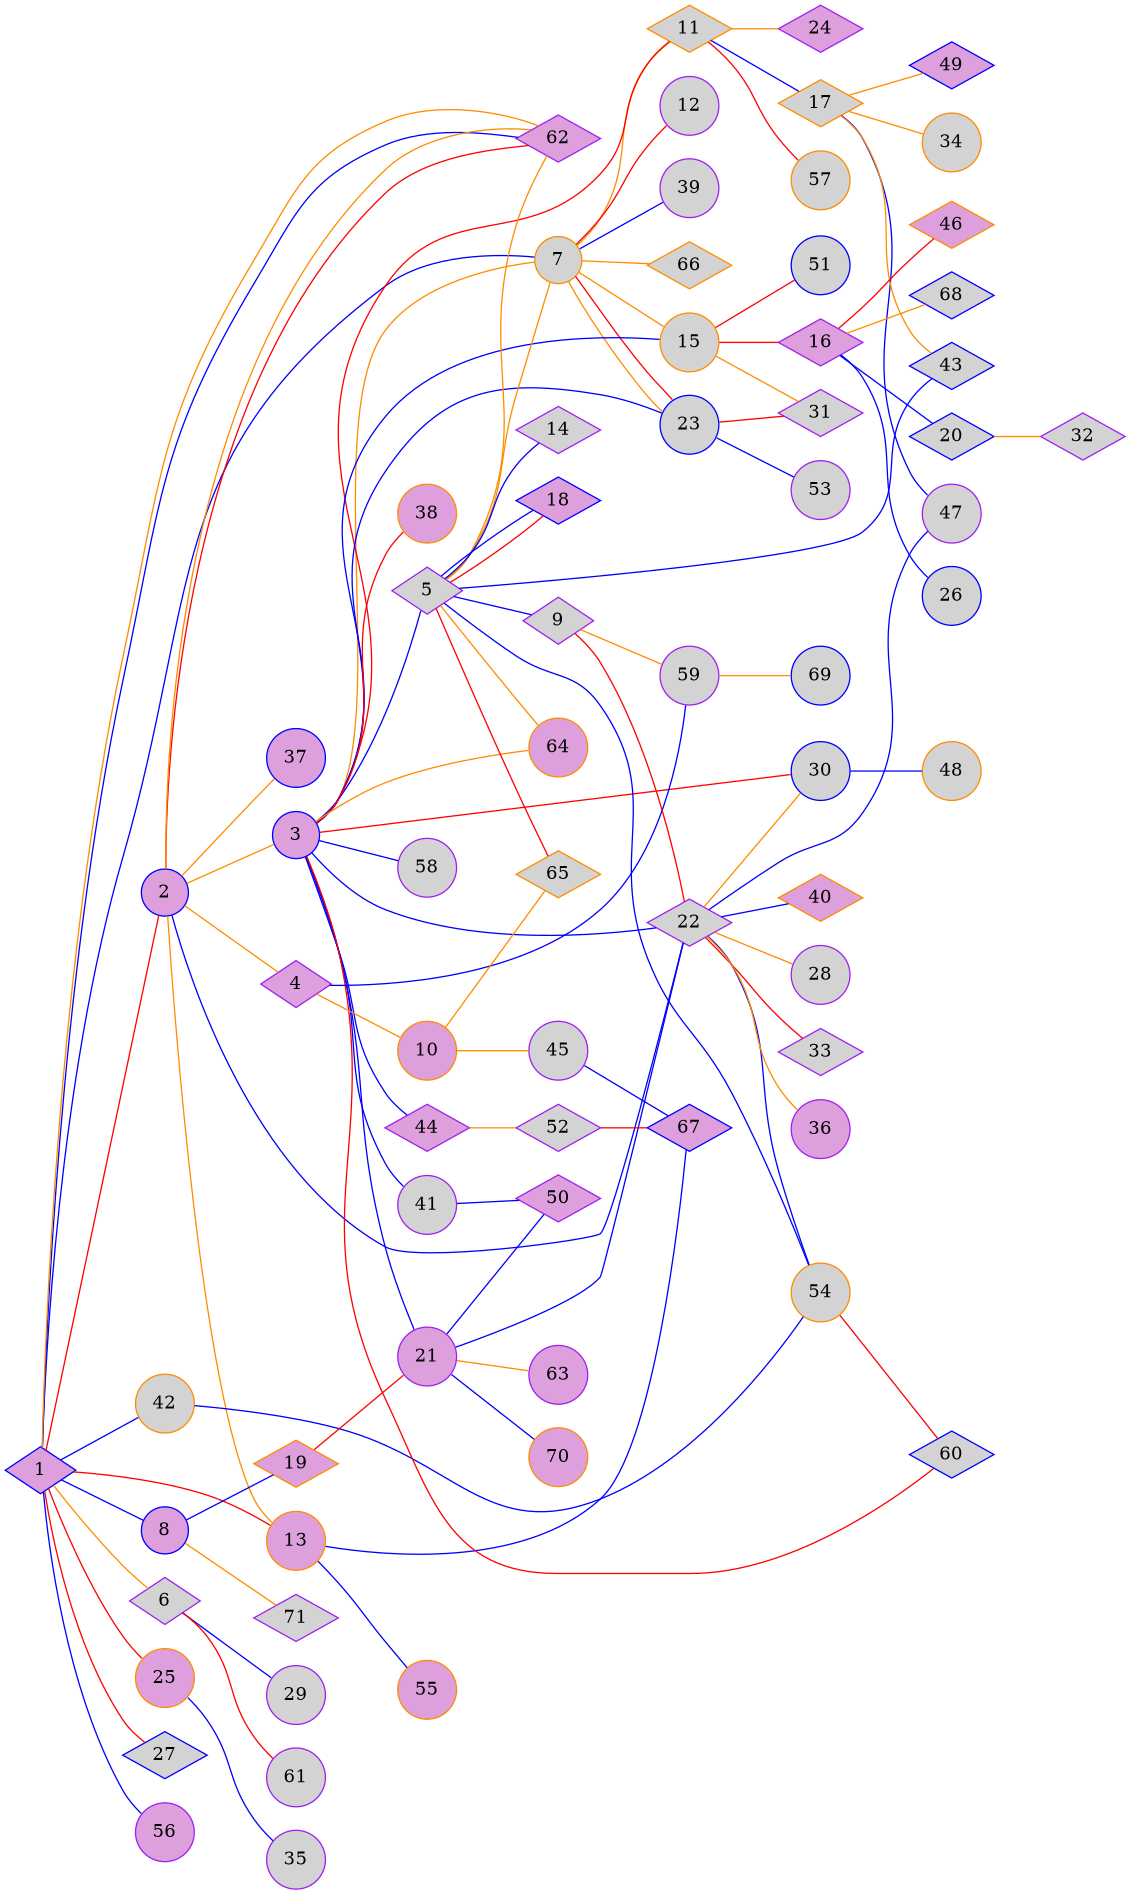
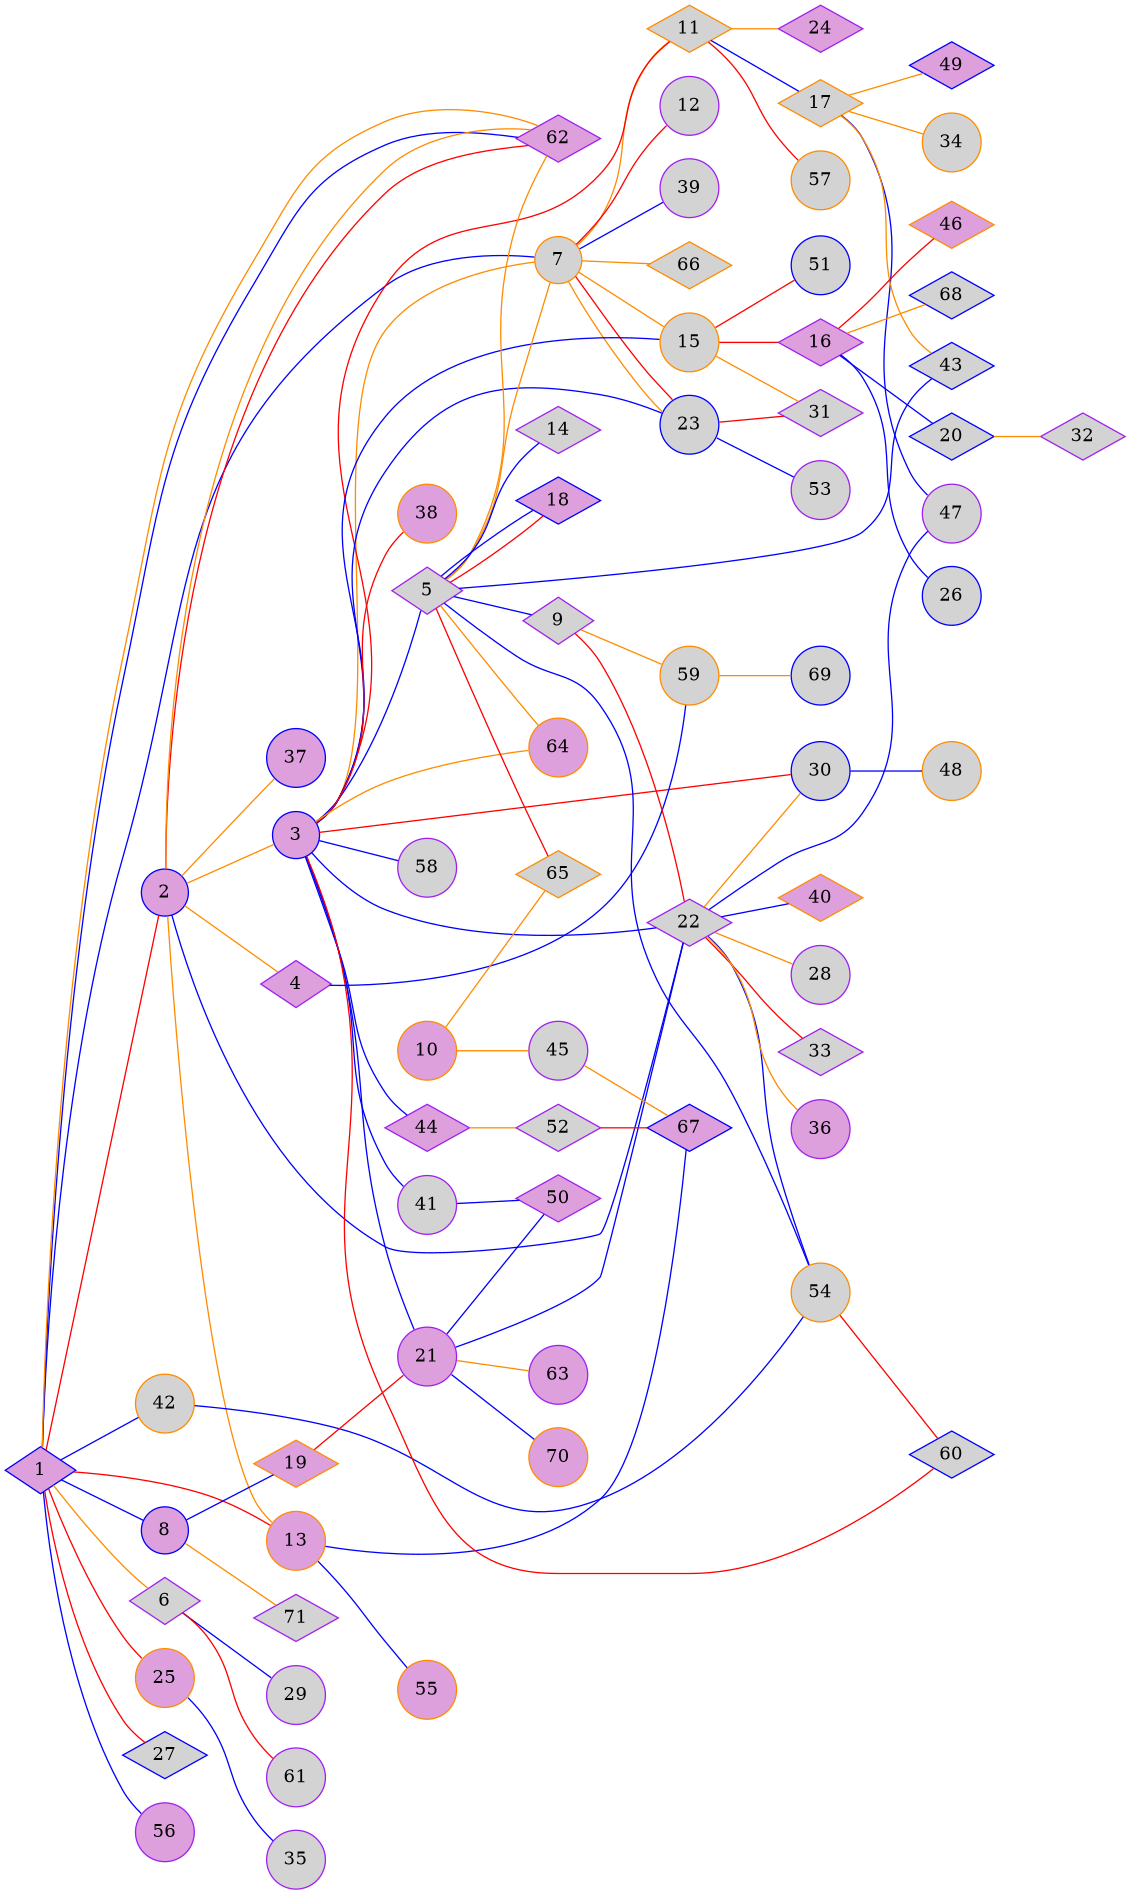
node "59": color purple -> darkorange
edge "4" -- "10": removed
edge "45" -- "67": color blue -> darkorange
